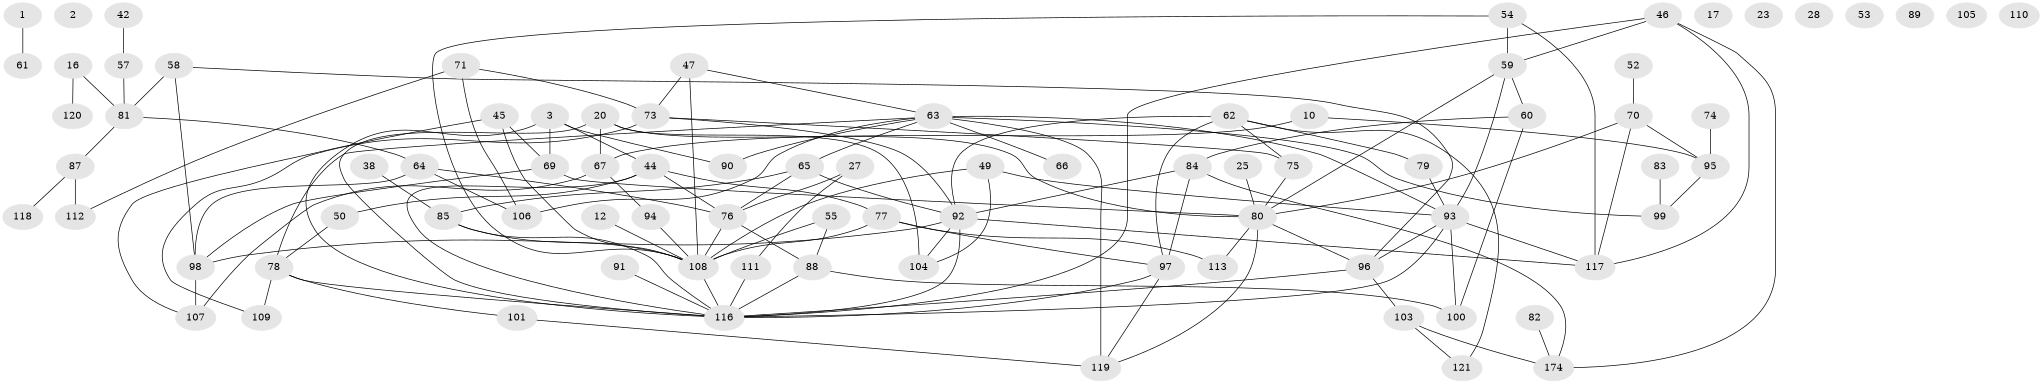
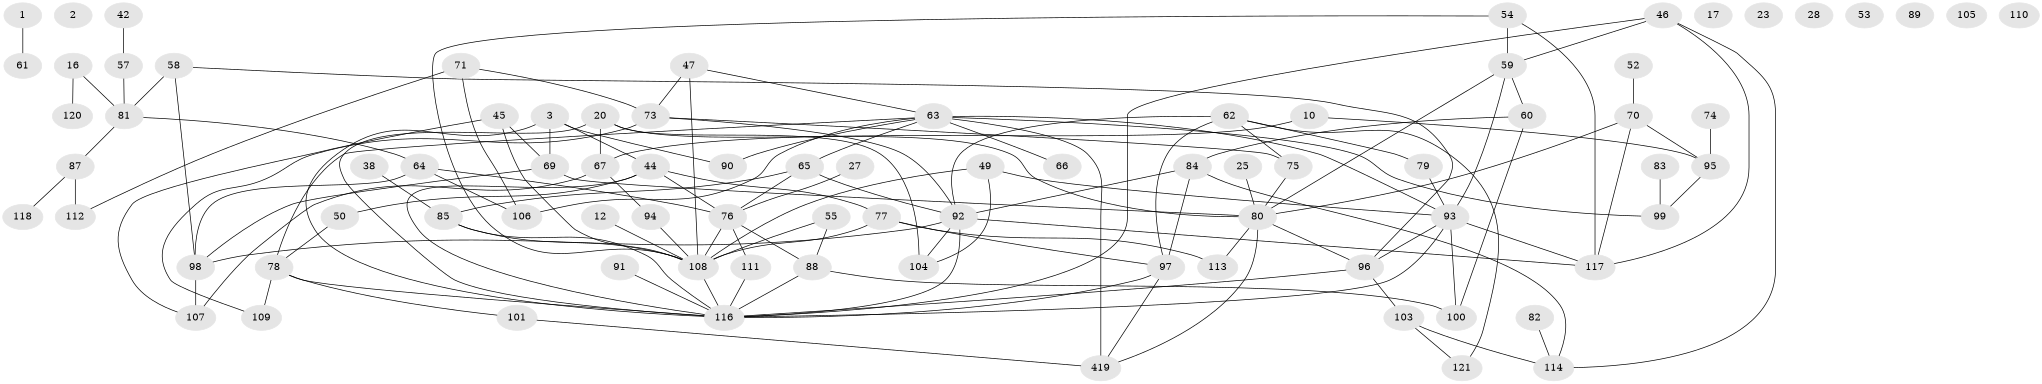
edge "27" -- "111": now "76" -- "111"
node "119": label "119" -> "419"
node "174": label "174" -> "114"
